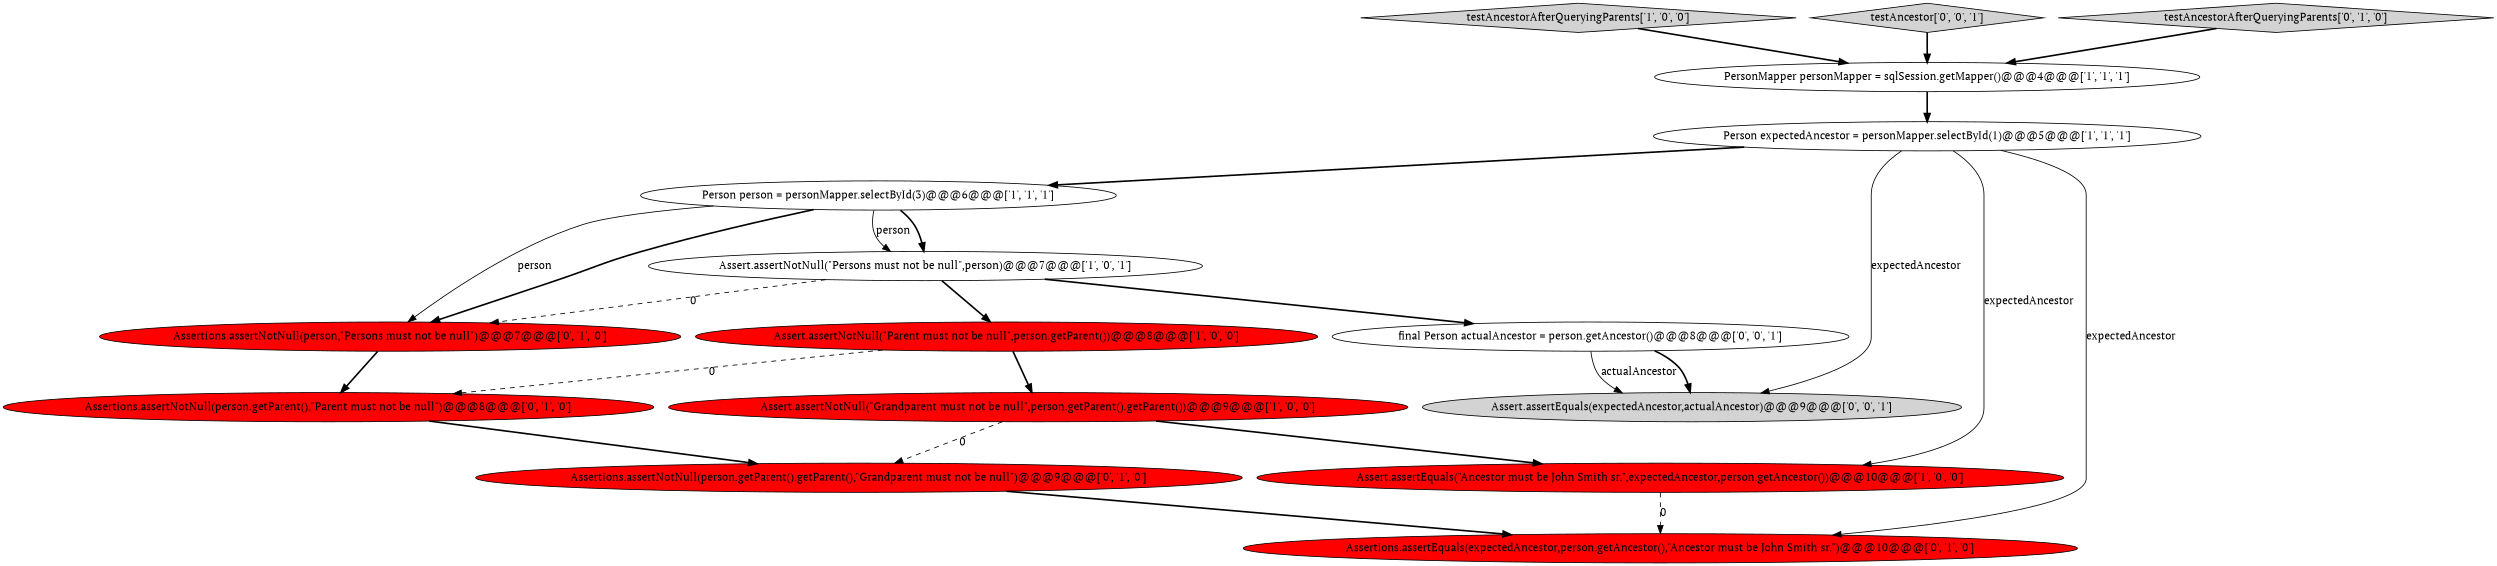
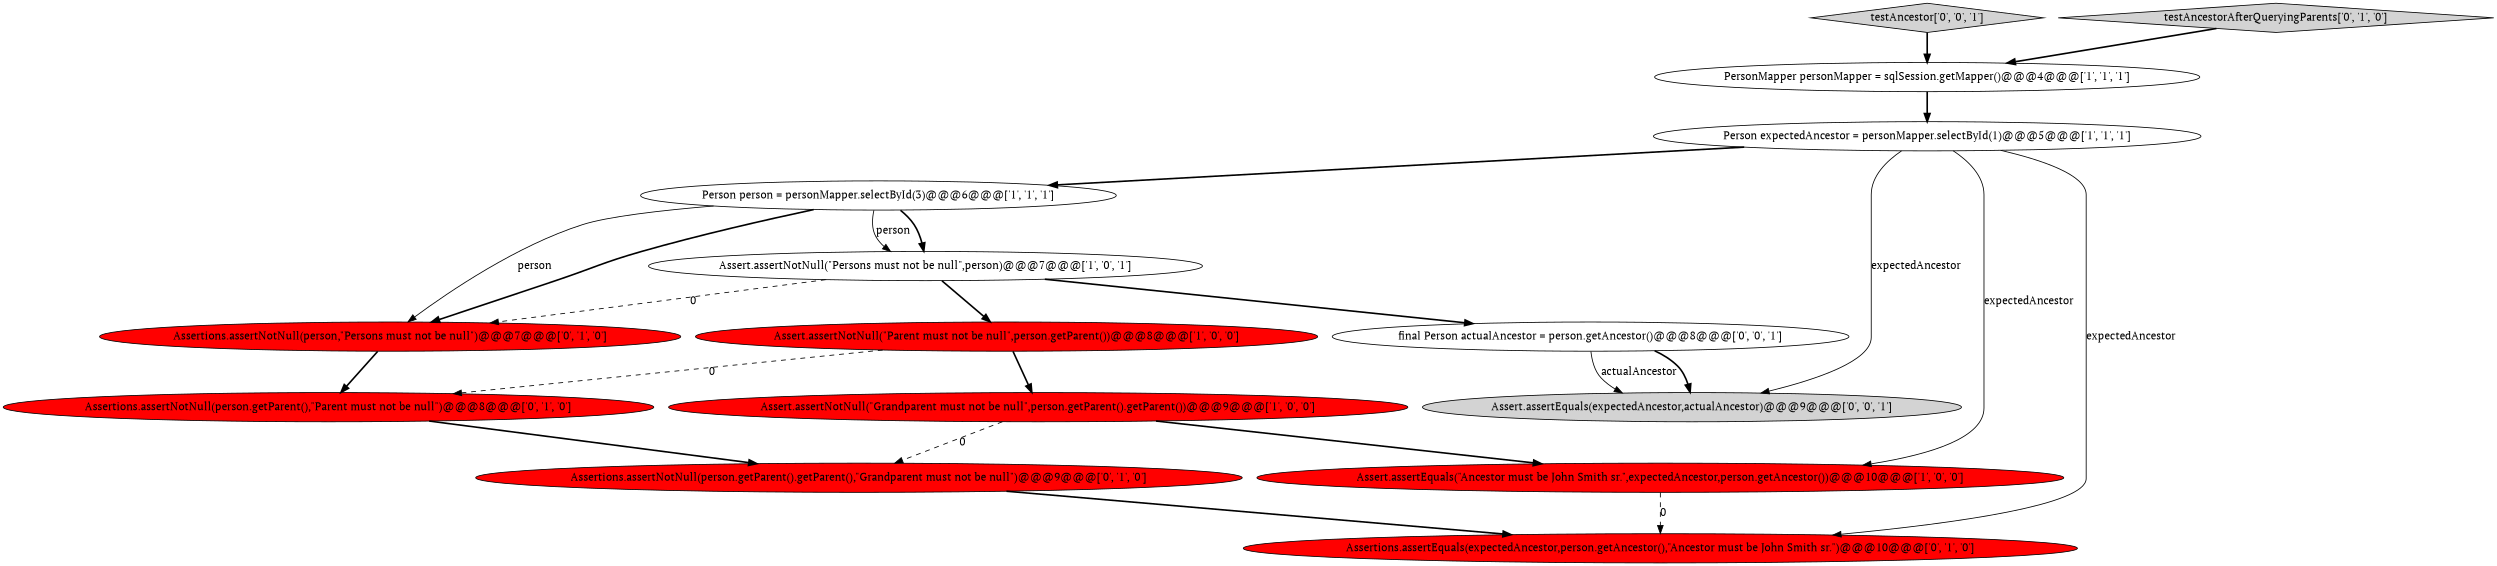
node "testAncestorAfterQueryingParents['1', '0', '0']": removed
